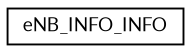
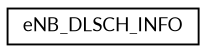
node "eNB_INFO_INFO": label "eNB_INFO_INFO" -> "eNB_DLSCH_INFO"
